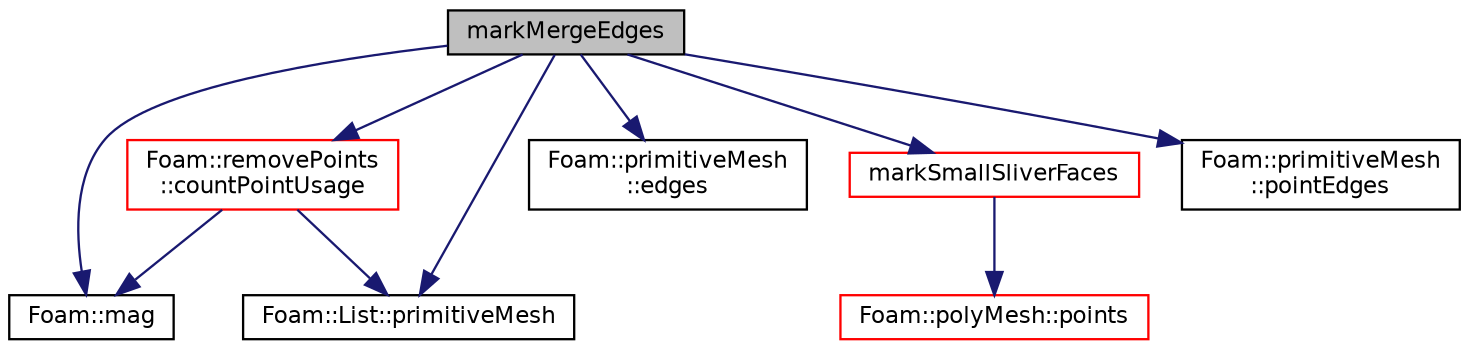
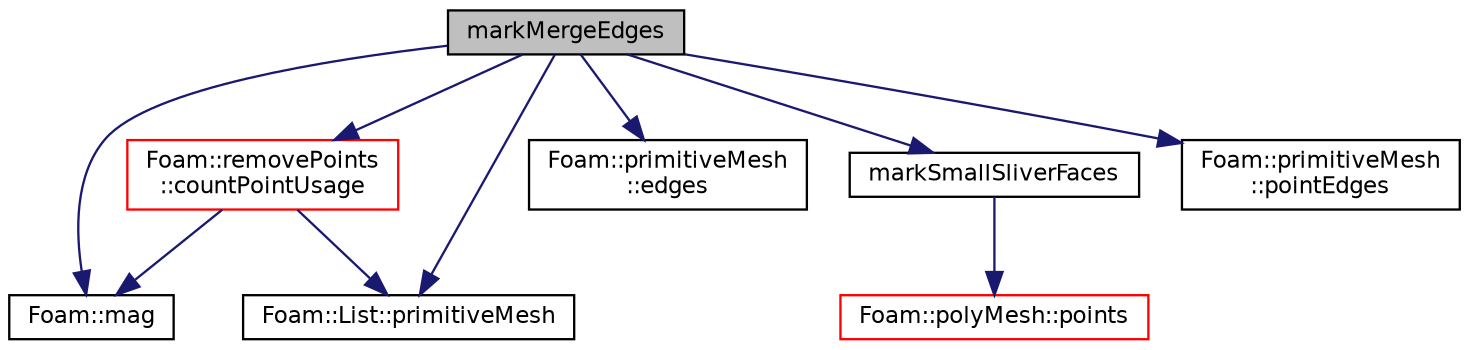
node "markSmallSliverFaces": color red -> black
